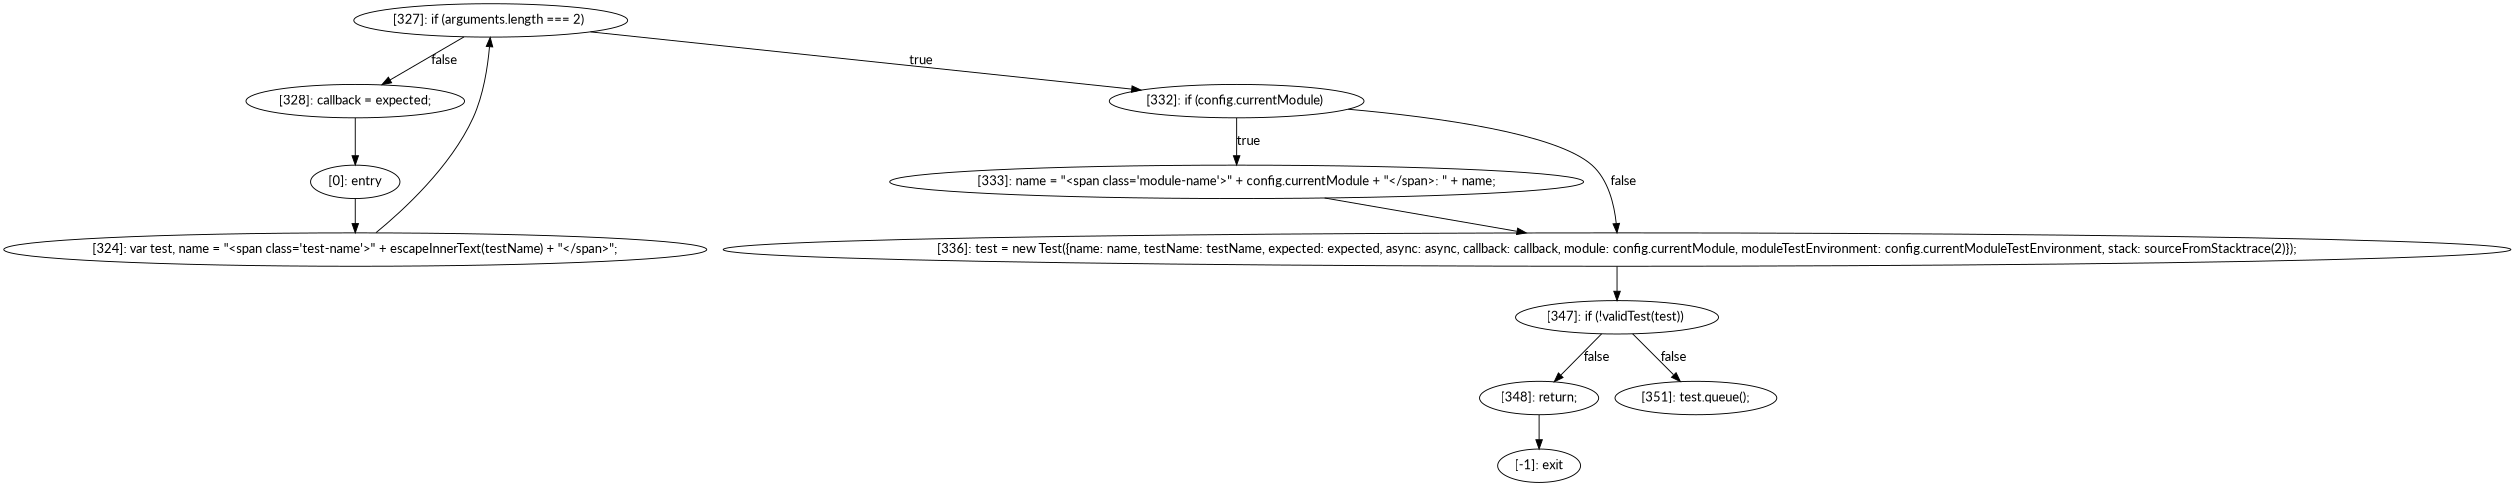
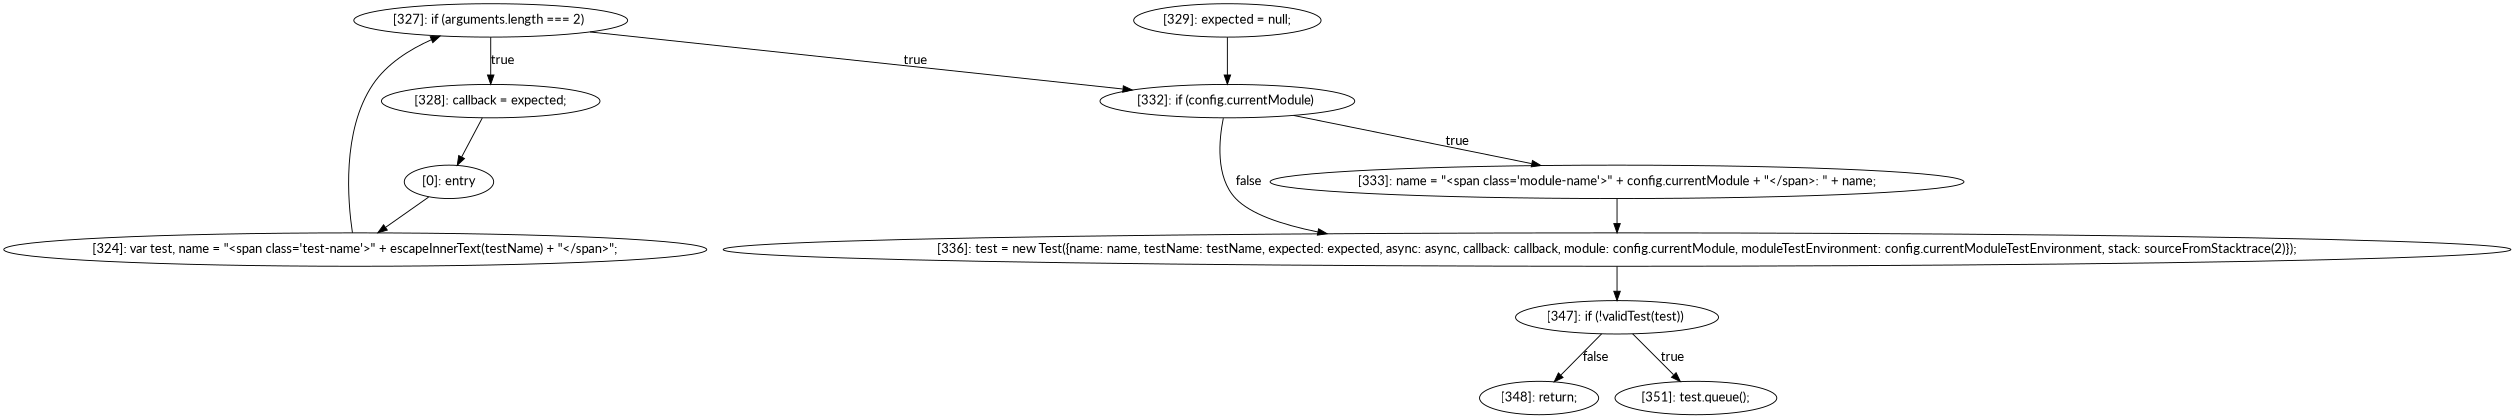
node "[329]: expected = null;": added
edge "[327]: if (arguments.length === 2)" -> "[328]: callback = expected;": label "false" -> "true"
edge "[347]: if (!validTest(test))" -> "[351]: test.queue();": label "false" -> "true"
node "[-1]: exit": removed
